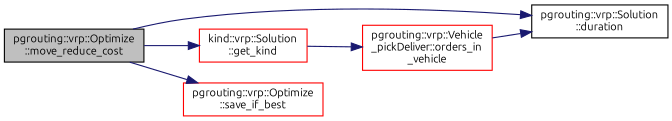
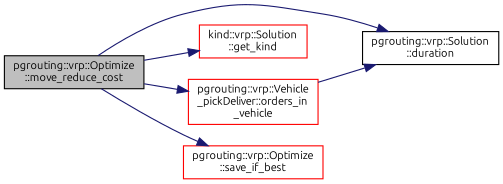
edge "kind::vrp::Solution ::get_kind" -> "pgrouting::vrp::Vehicle _pickDeliver::orders_in _vehicle": now "pgrouting::vrp::Optimize ::move_reduce_cost" -> "pgrouting::vrp::Vehicle _pickDeliver::orders_in _vehicle"
